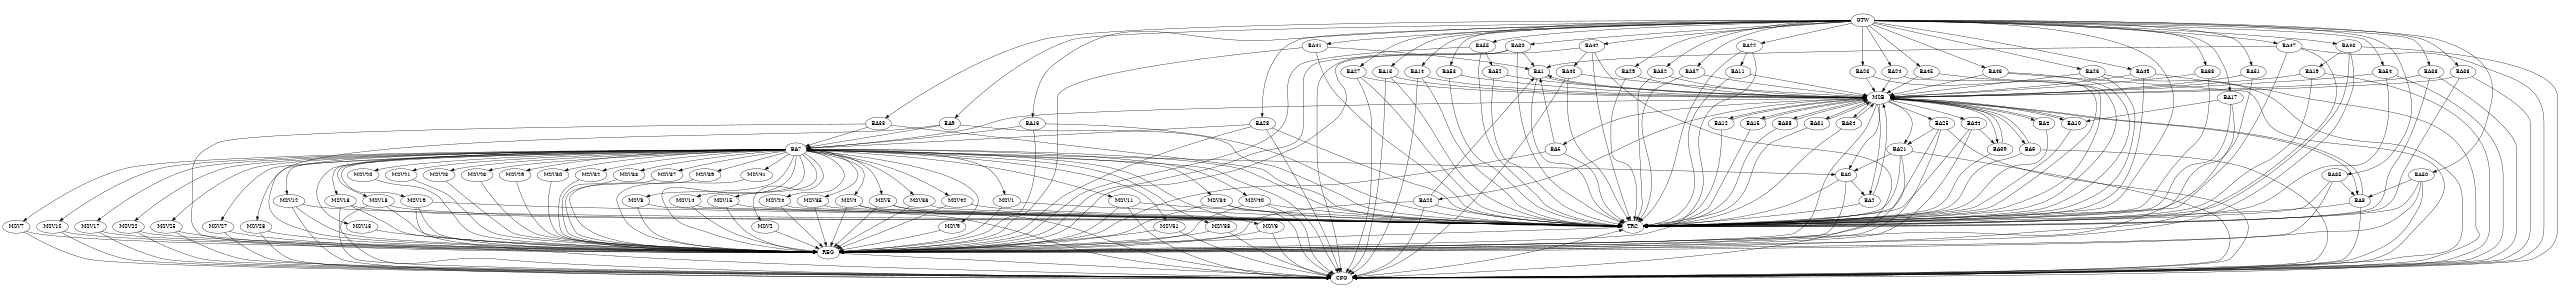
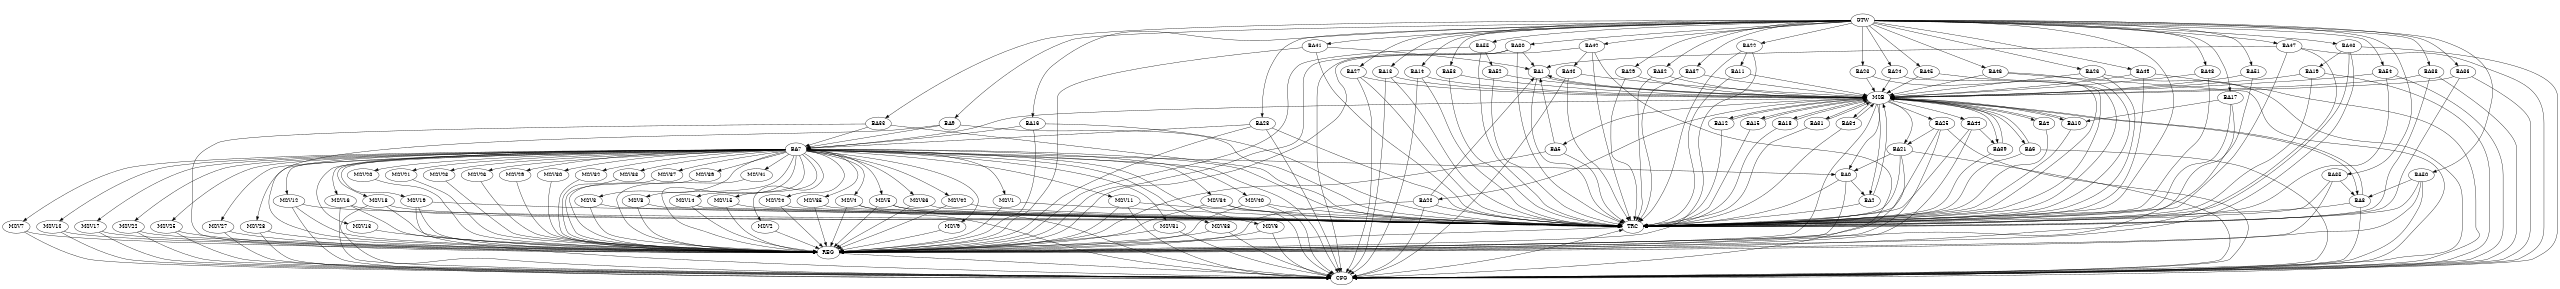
node "BA68": label "BA68" -> "BA48"
node "BA88": label "BA88" -> "BA18"
node "MSV3": added
